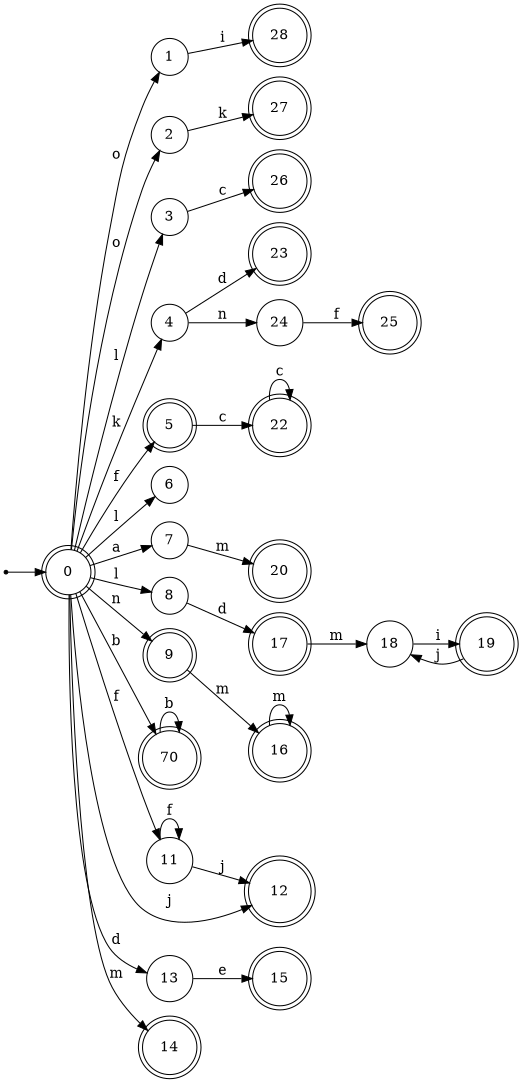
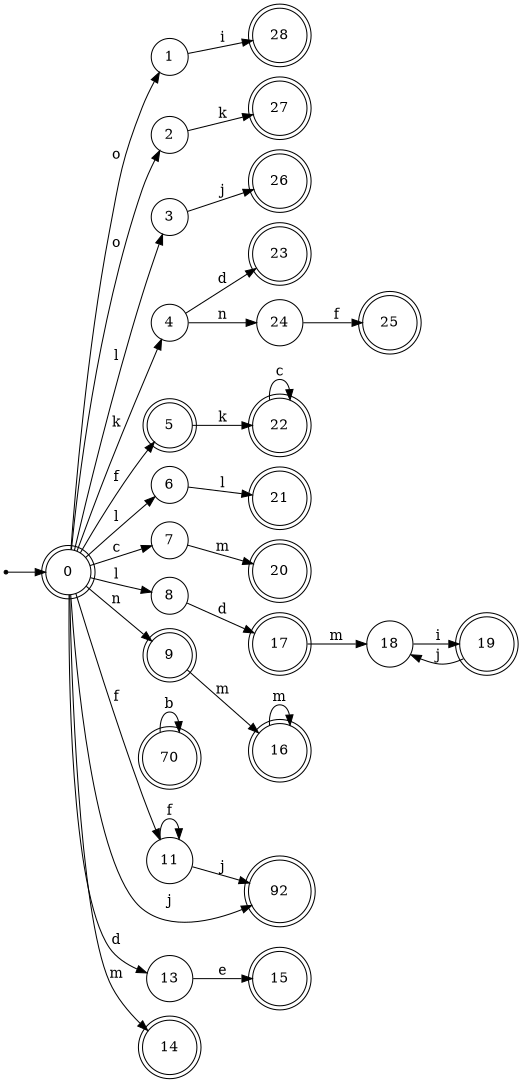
edge "3" -> "26": label "c" -> "j"
edge "5" -> "22": label "c" -> "k"
node "21": added
edge "0" -> "7": label "a" -> "c"
edge "0" -> "70": removed, label "b"
node "12": label "12" -> "92"
